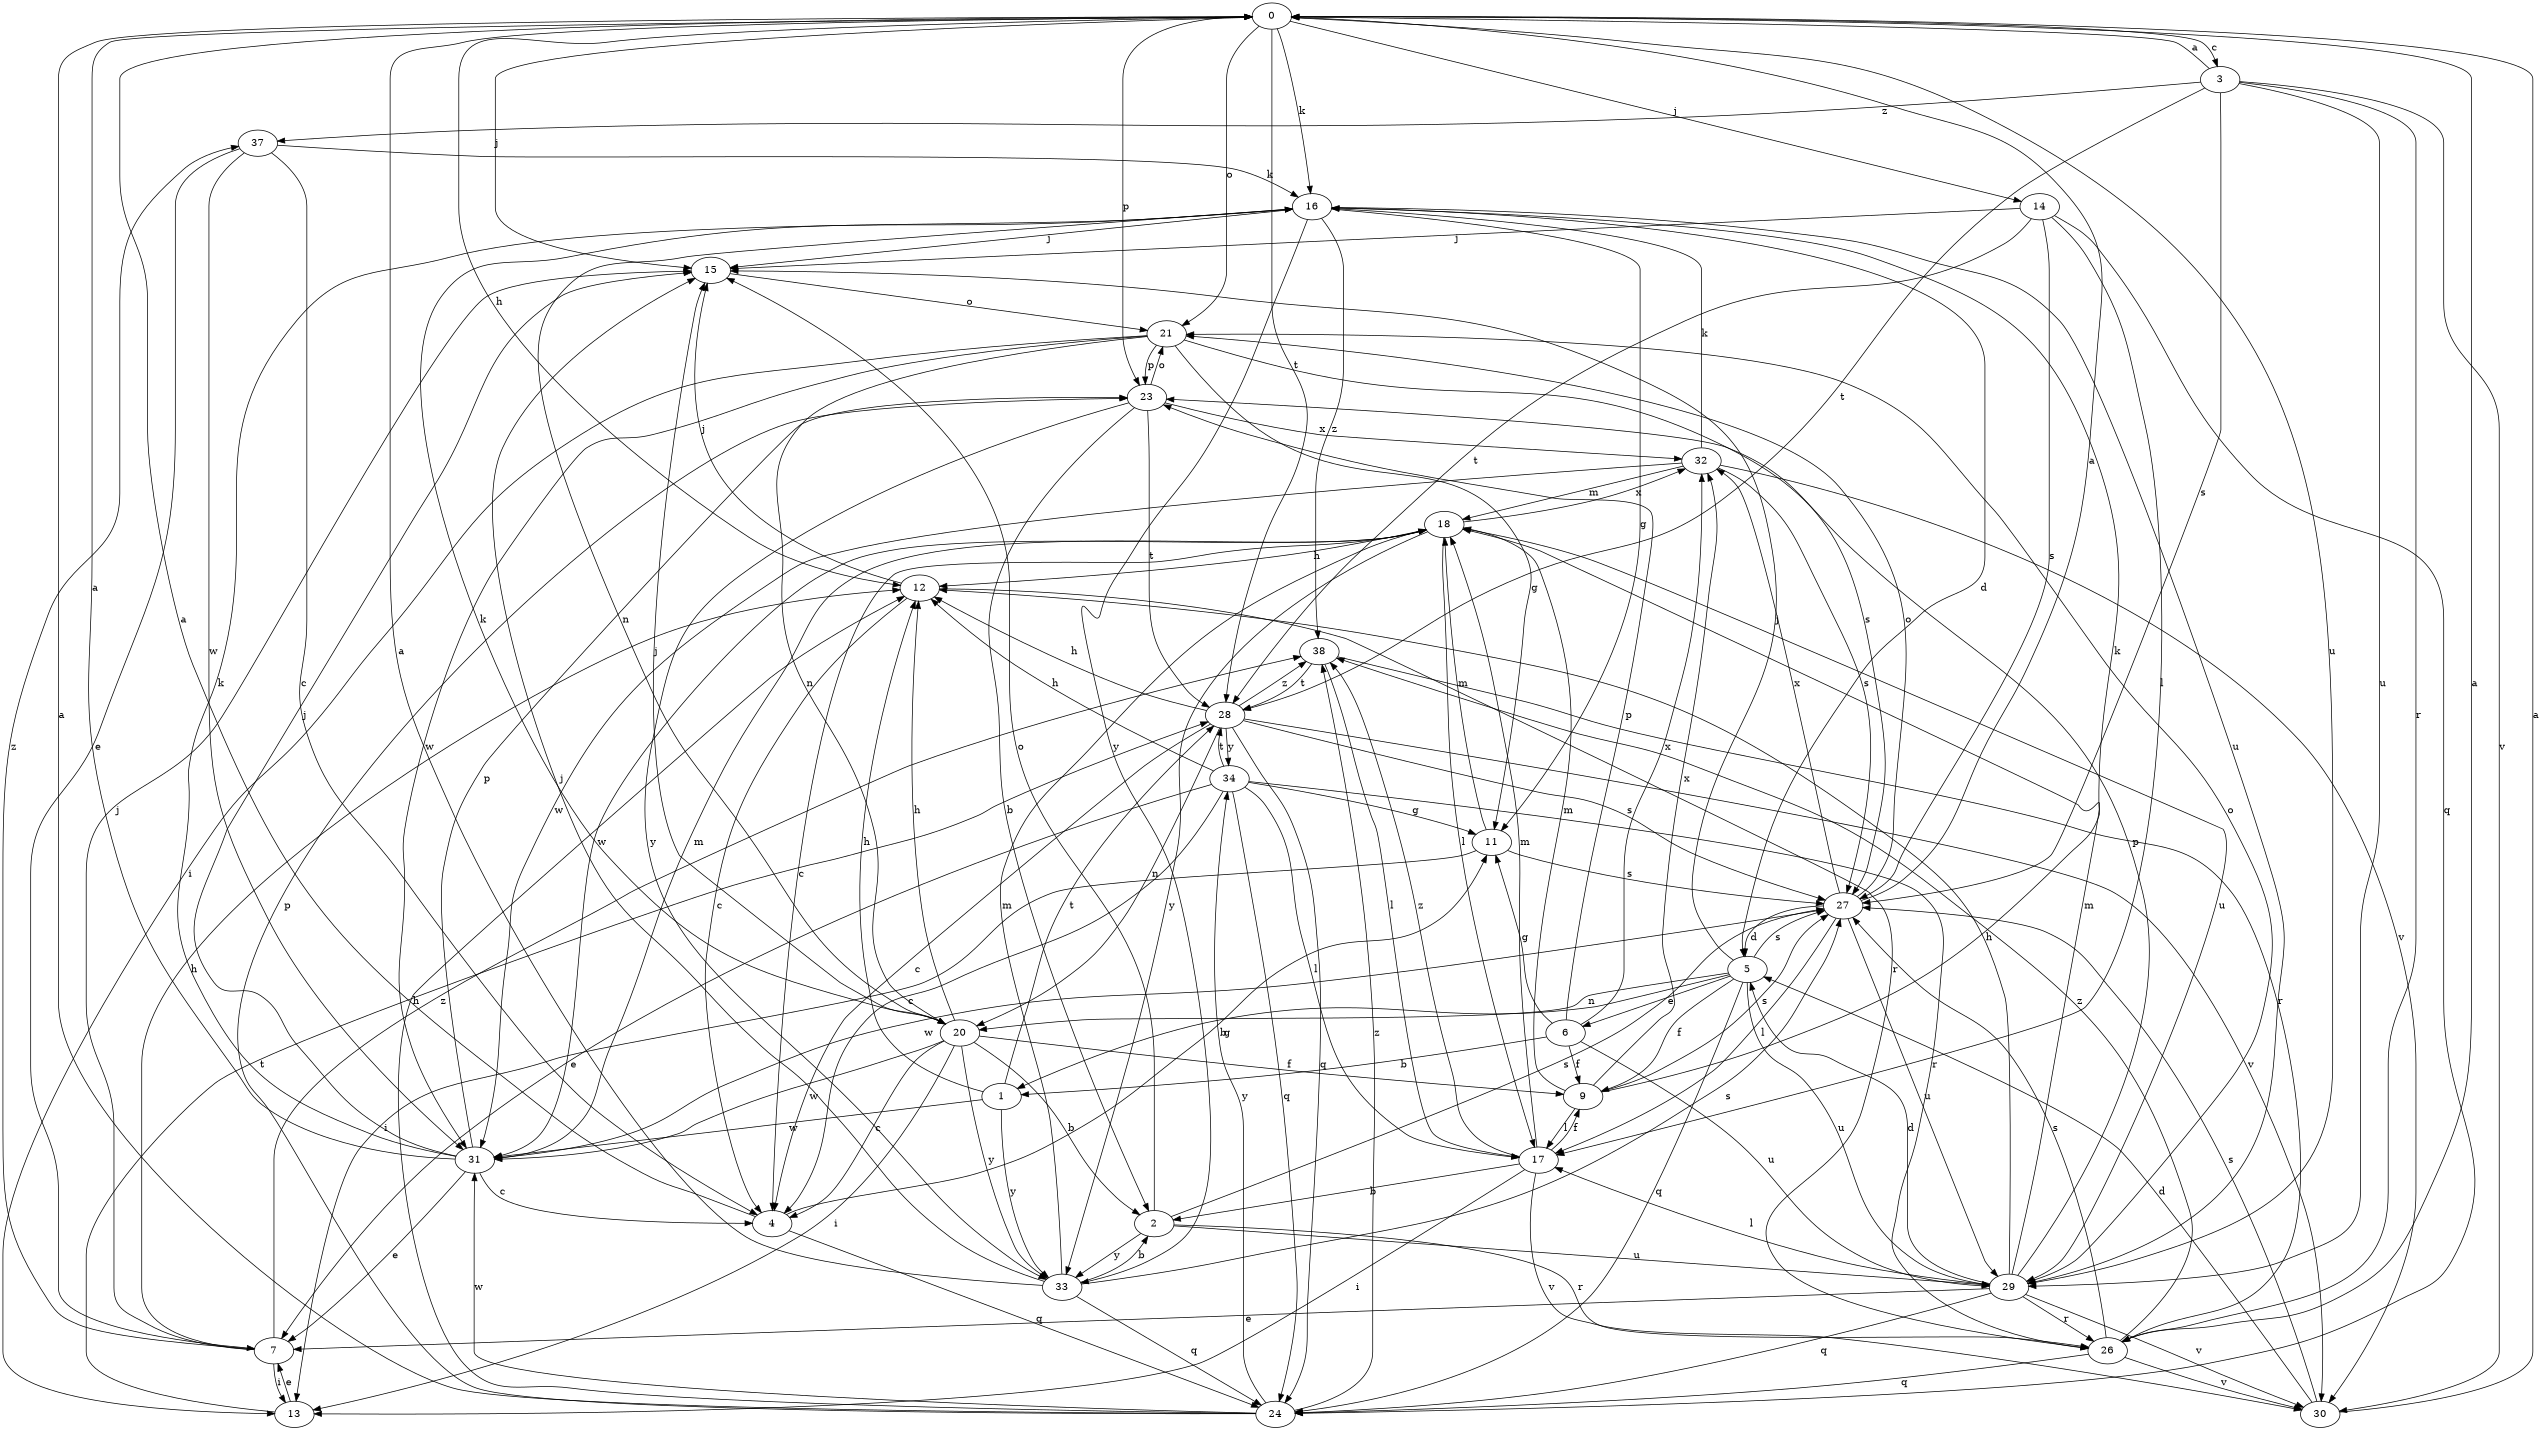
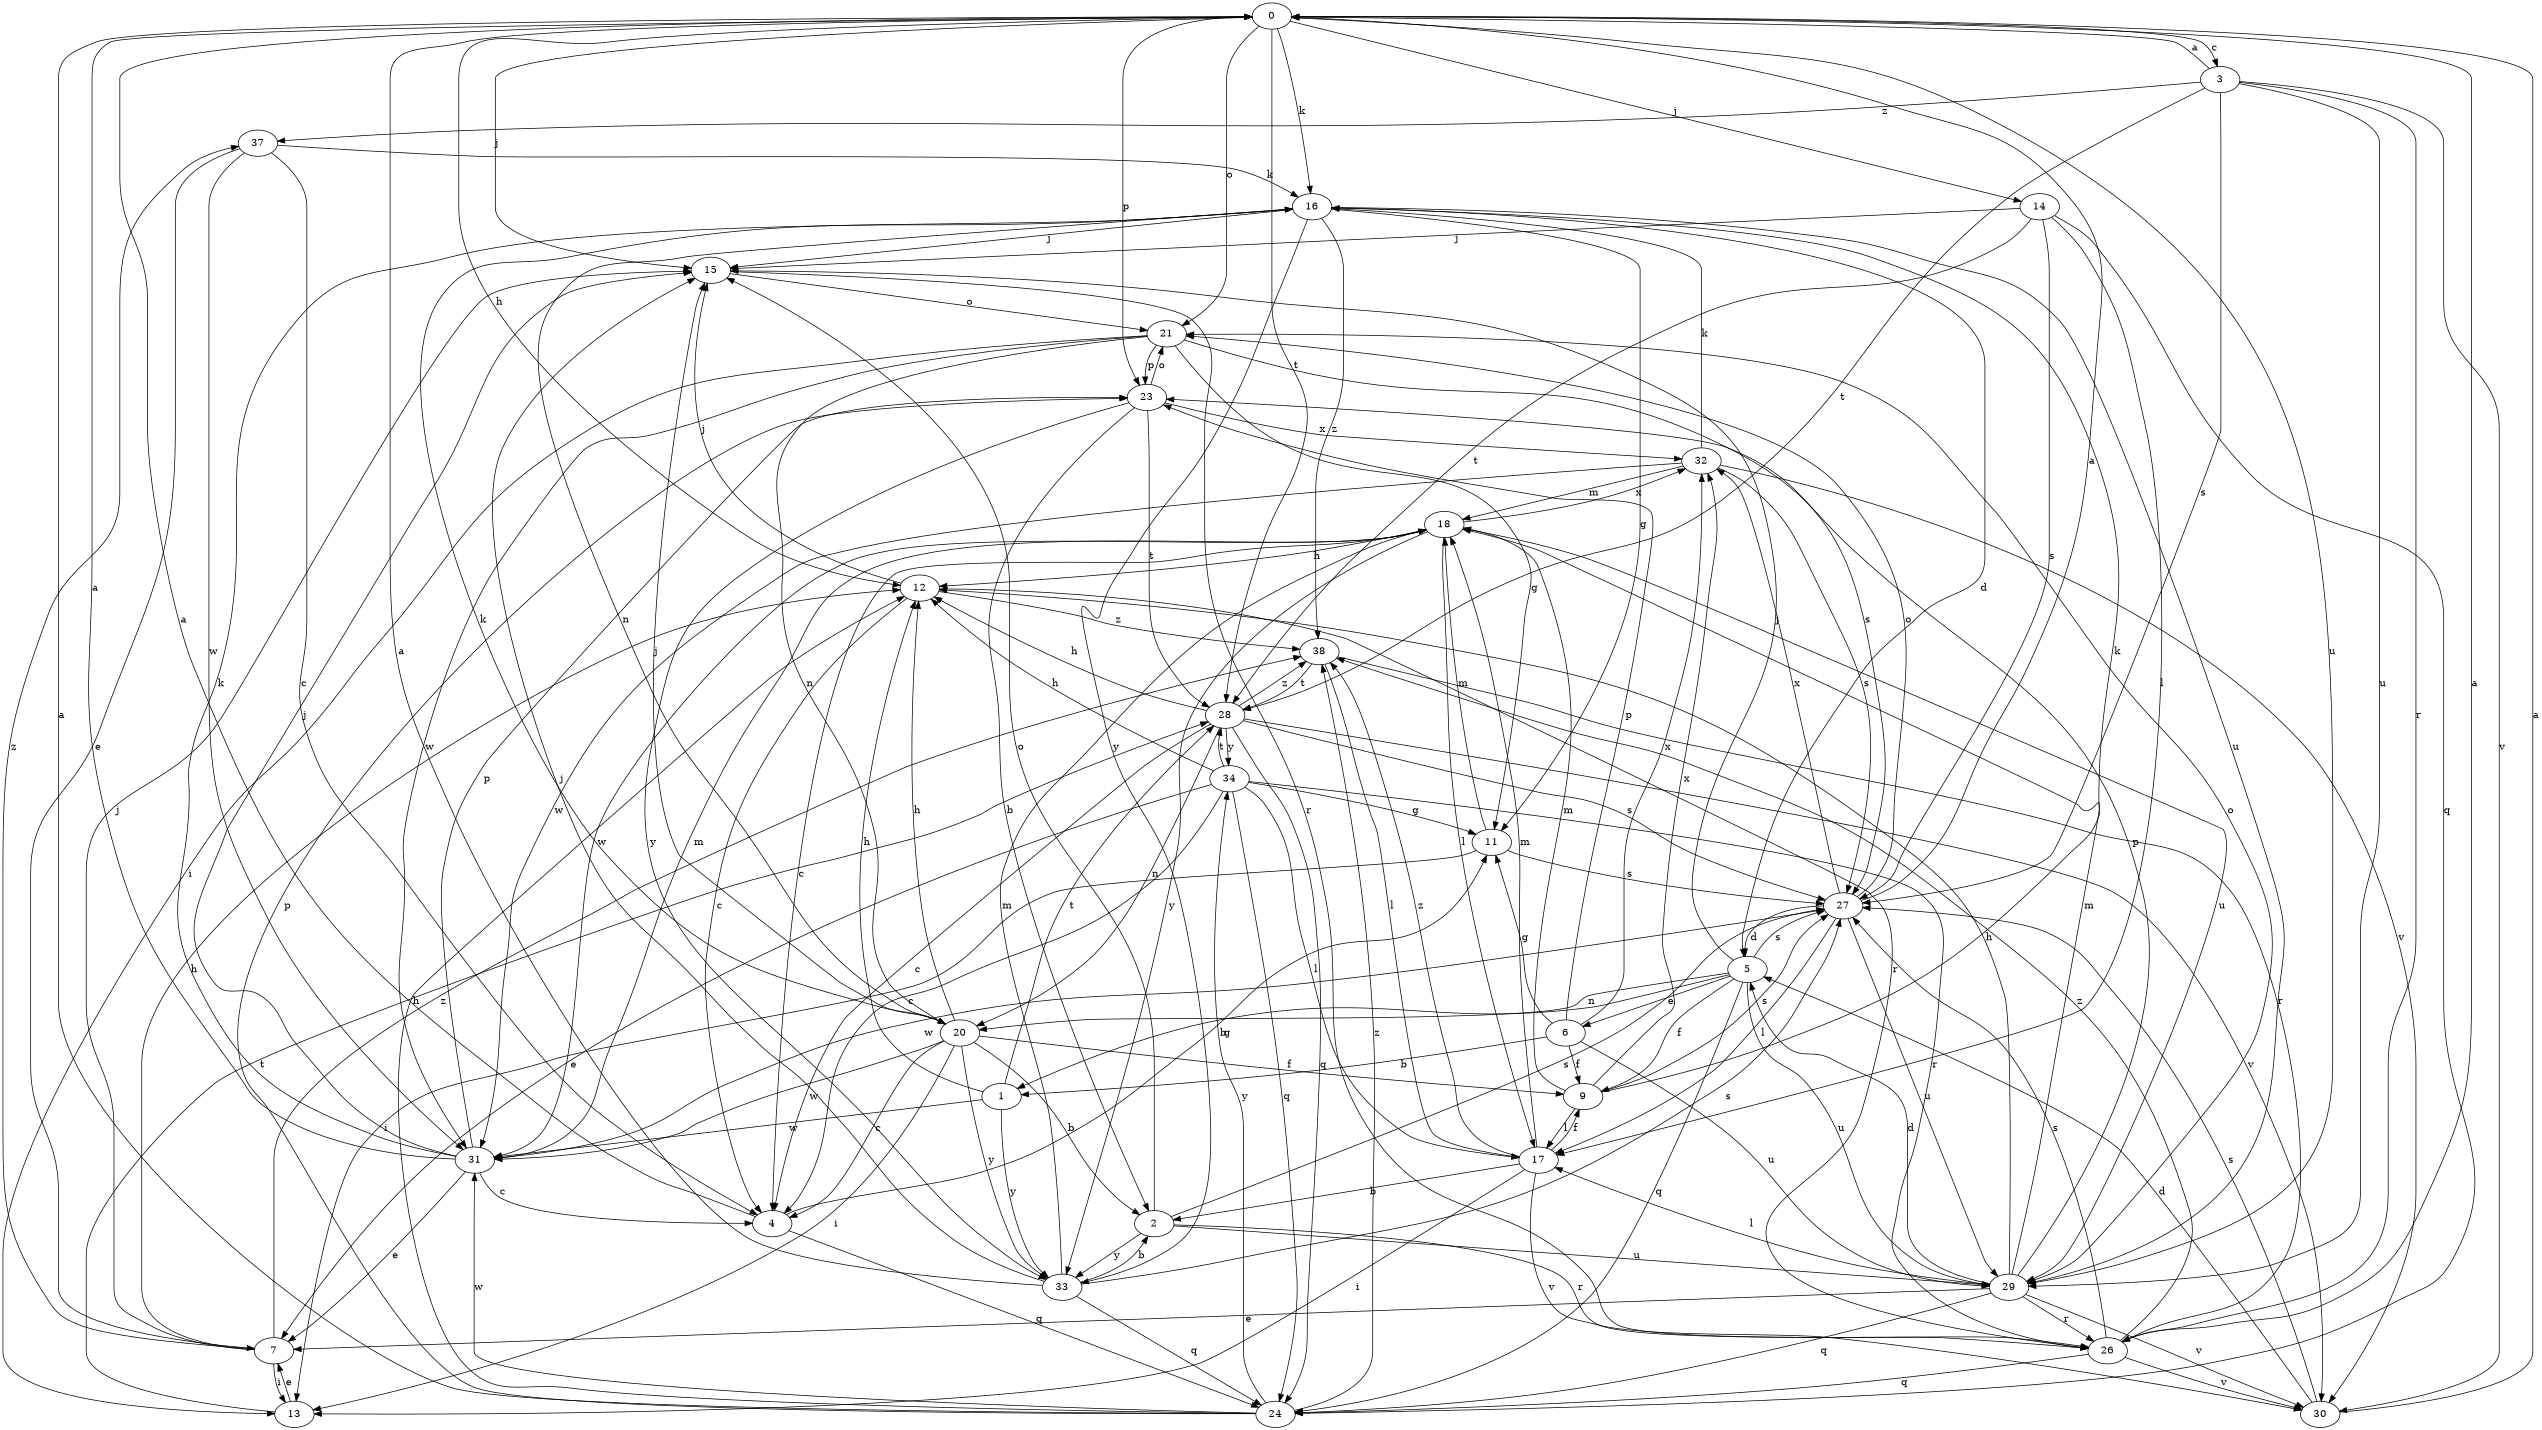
edge "12" -> "38": added, label "z"
edge "15" -> "26": added, label "r"
